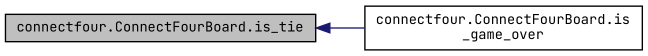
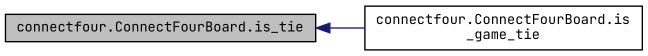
node "connectfour.ConnectFourBoard.is _game_over": label "connectfour.ConnectFourBoard.is _game_over" -> "connectfour.ConnectFourBoard.is _game_tie"
